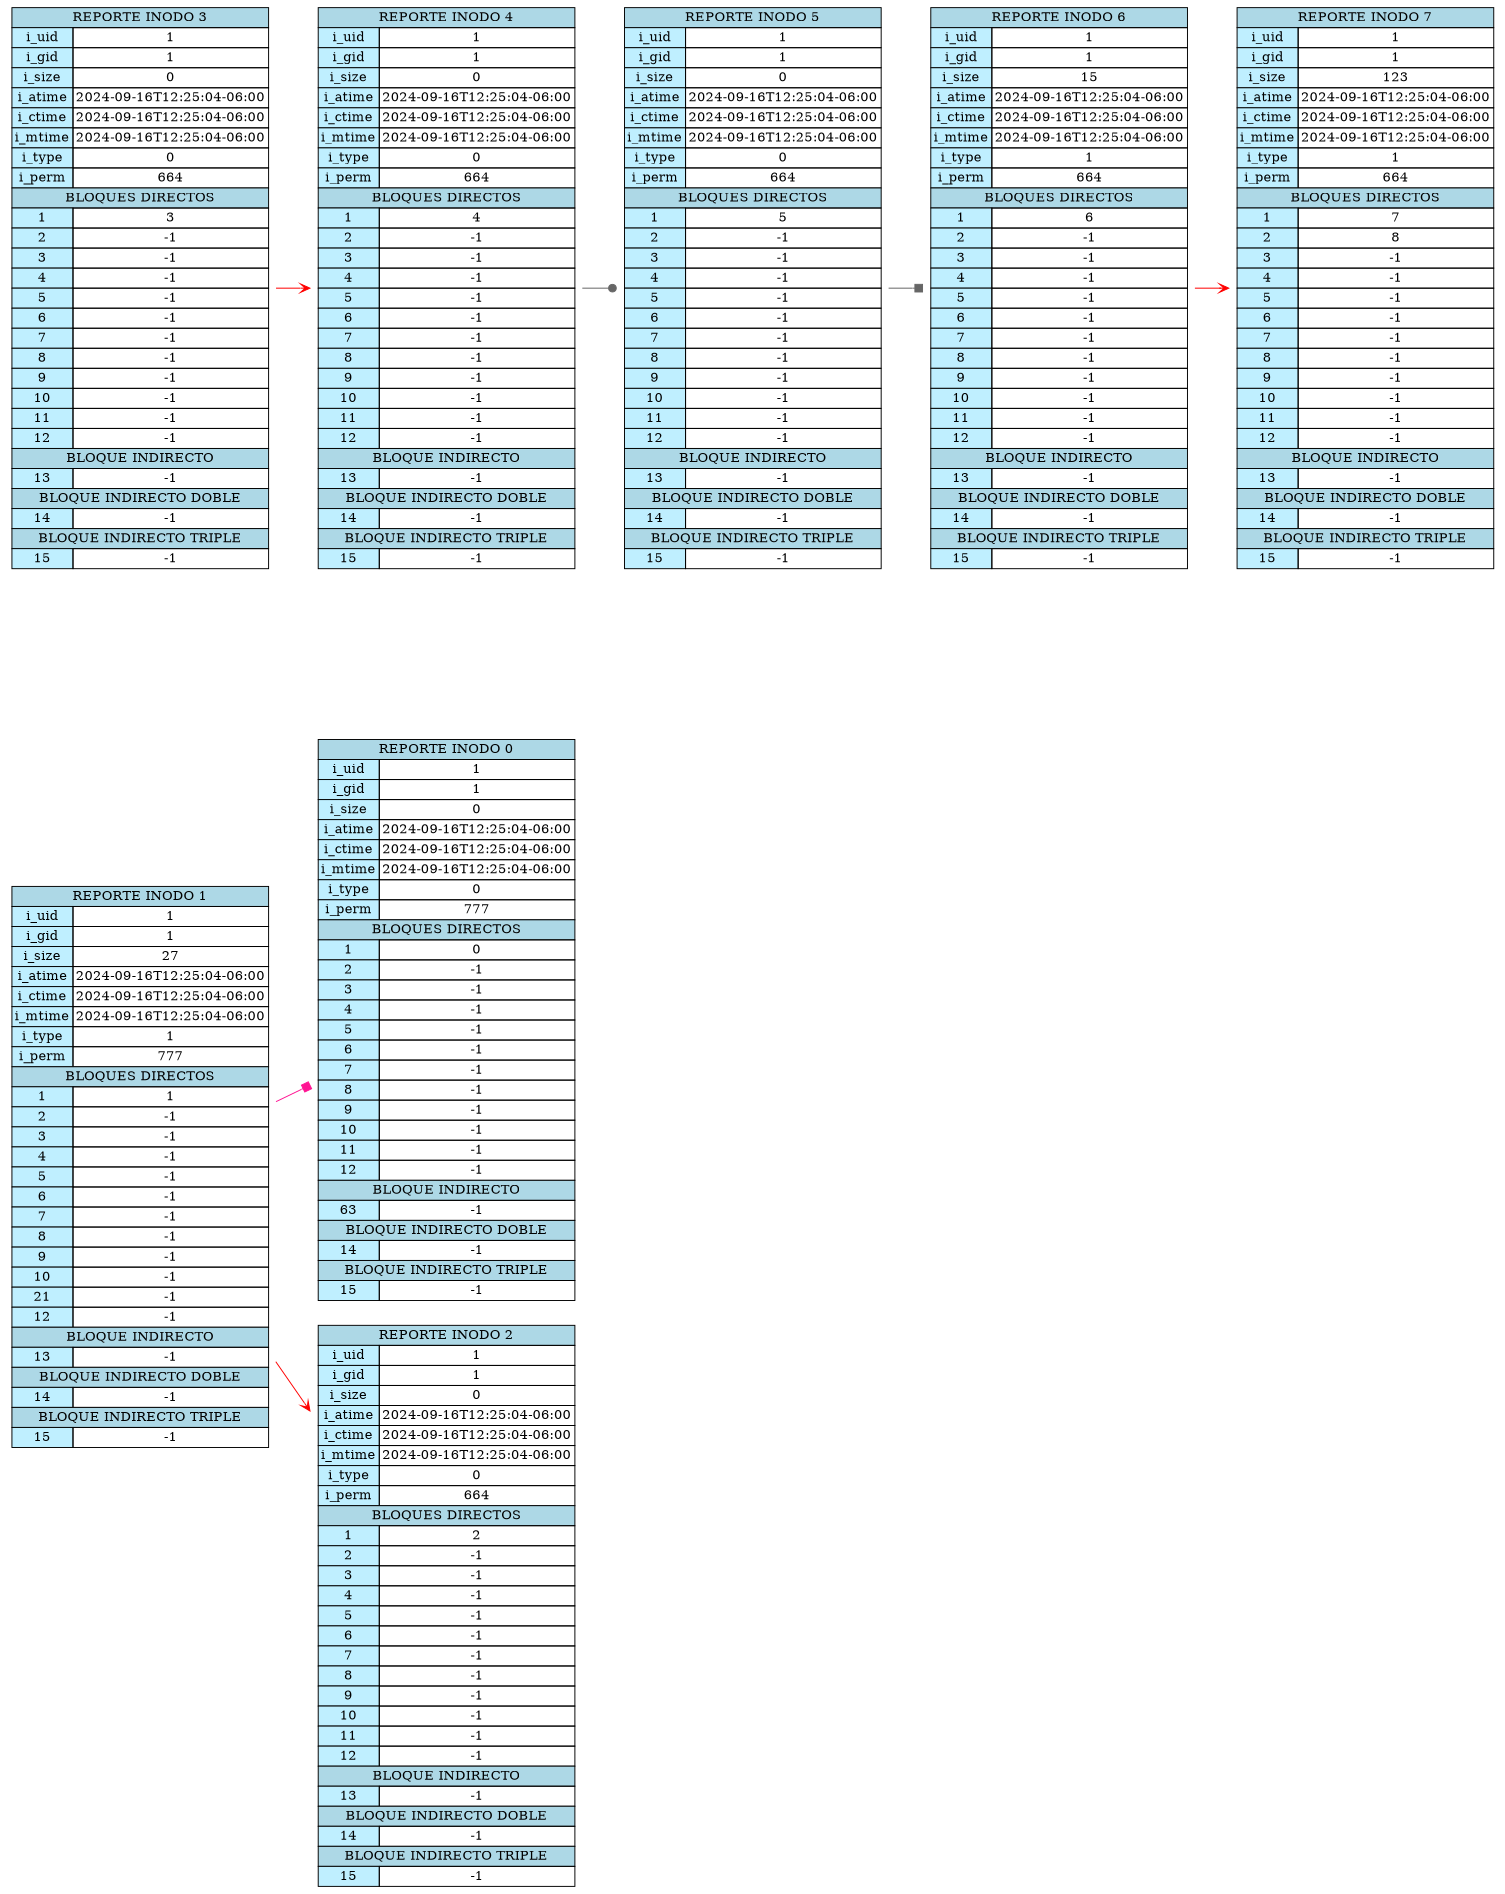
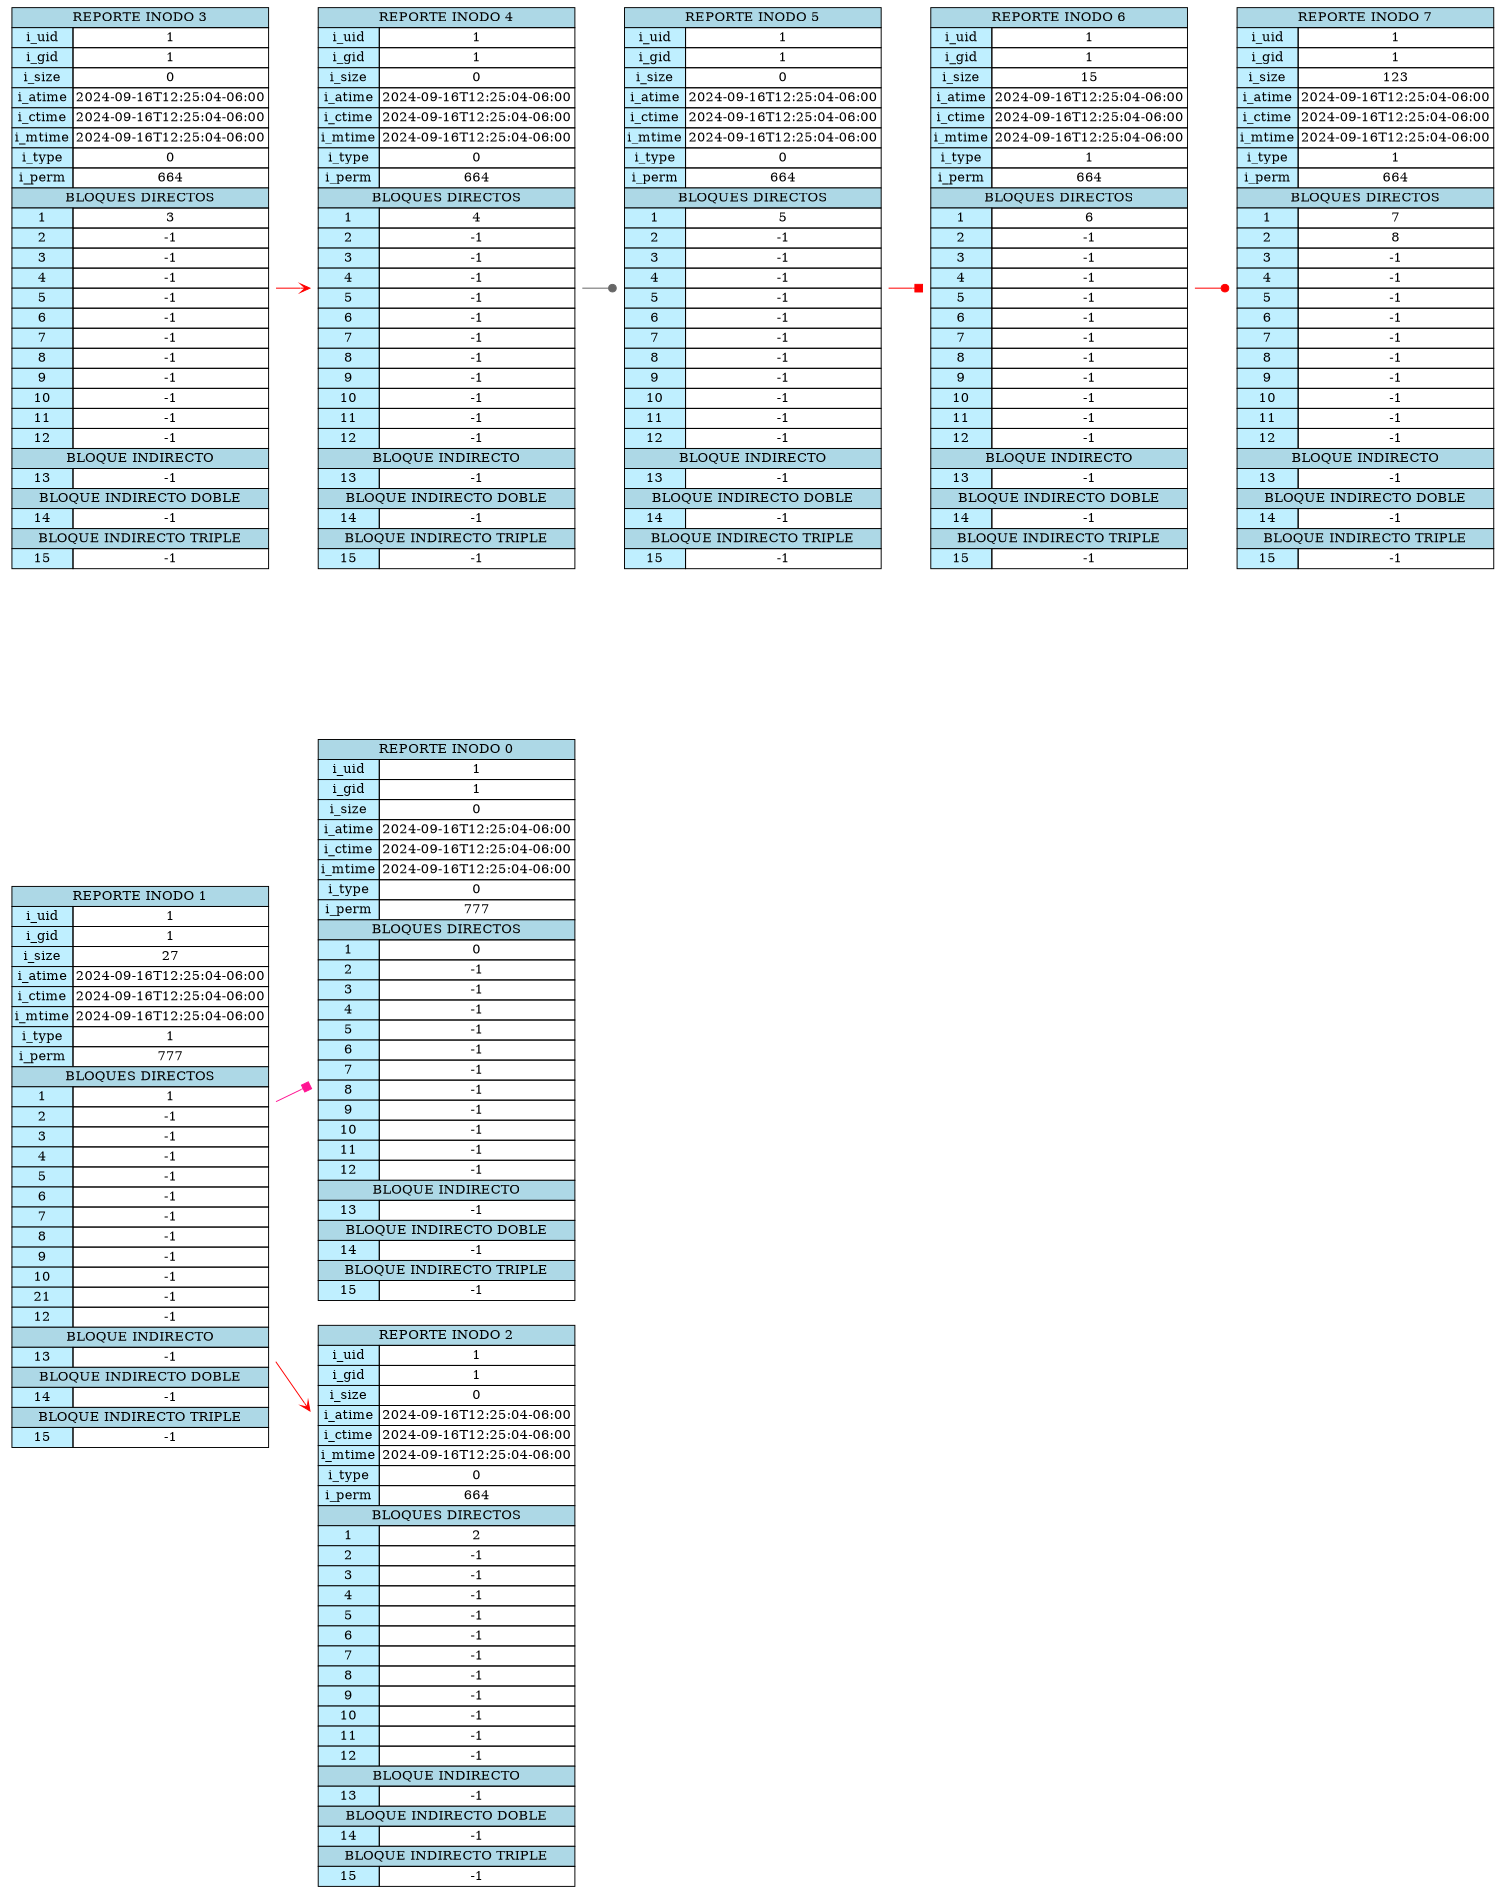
edge "REPORTE INODO 5" -> "REPORTE INODO 6": color gray40 -> red
edge "REPORTE INODO 6" -> "REPORTE INODO 7": arrowhead vee -> dot
node "REPORTE INODO 0": text "63" -> "13"
